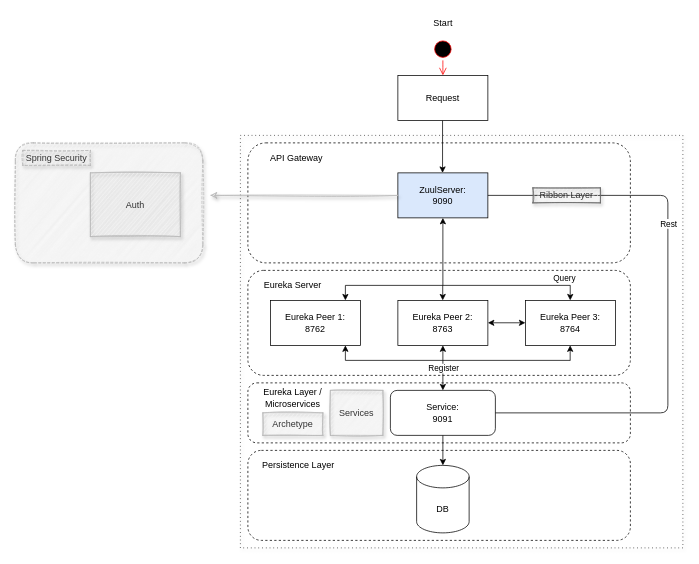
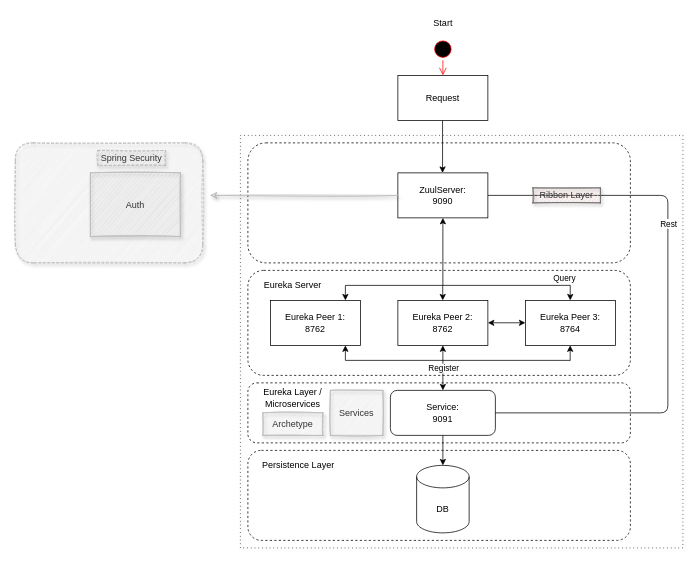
node "Spring Security": moved (57, 158) -> (132, 158)
node "API Gateway": removed
node "ZuulServer: 9090": fillcolor #dae8fc -> #ffffff
node "Ribbon Layer": fillcolor #f5f5f5 -> #f8cecc
node "Eureka Peer 2: 8763": label "Eureka Peer 2: 8763" -> "Eureka Peer 2: 8762"
